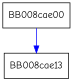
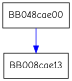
node "BB008cae00": label "BB008cae00" -> "BB048cae00"
